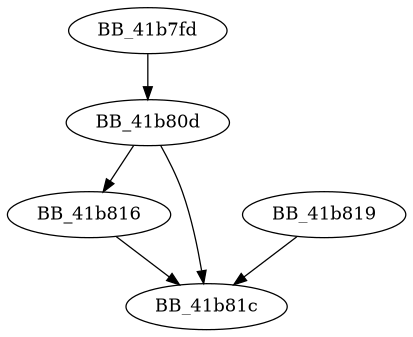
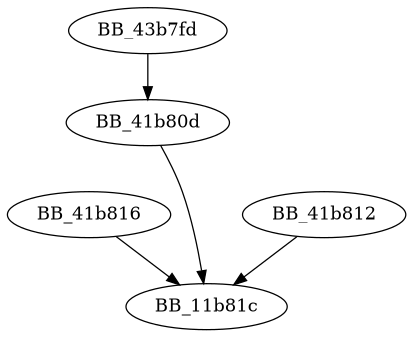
node "BB_41b7fd": label "BB_41b7fd" -> "BB_43b7fd"
edge "BB_41b80d" -> "BB_41b816": removed
node "BB_41b819": label "BB_41b819" -> "BB_41b812"
node "BB_41b81c": label "BB_41b81c" -> "BB_11b81c"
